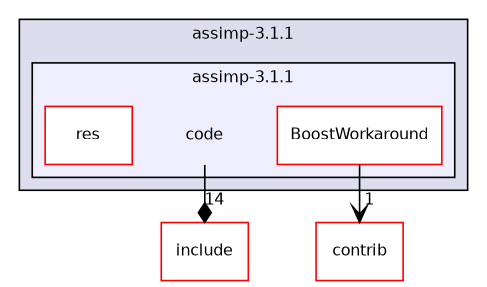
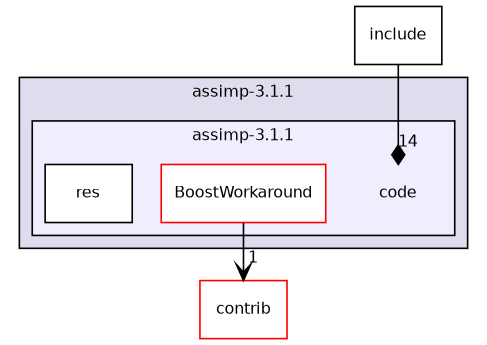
node "res": color red -> black
edge "code" -> "include": reversed
node "include": color red -> black
